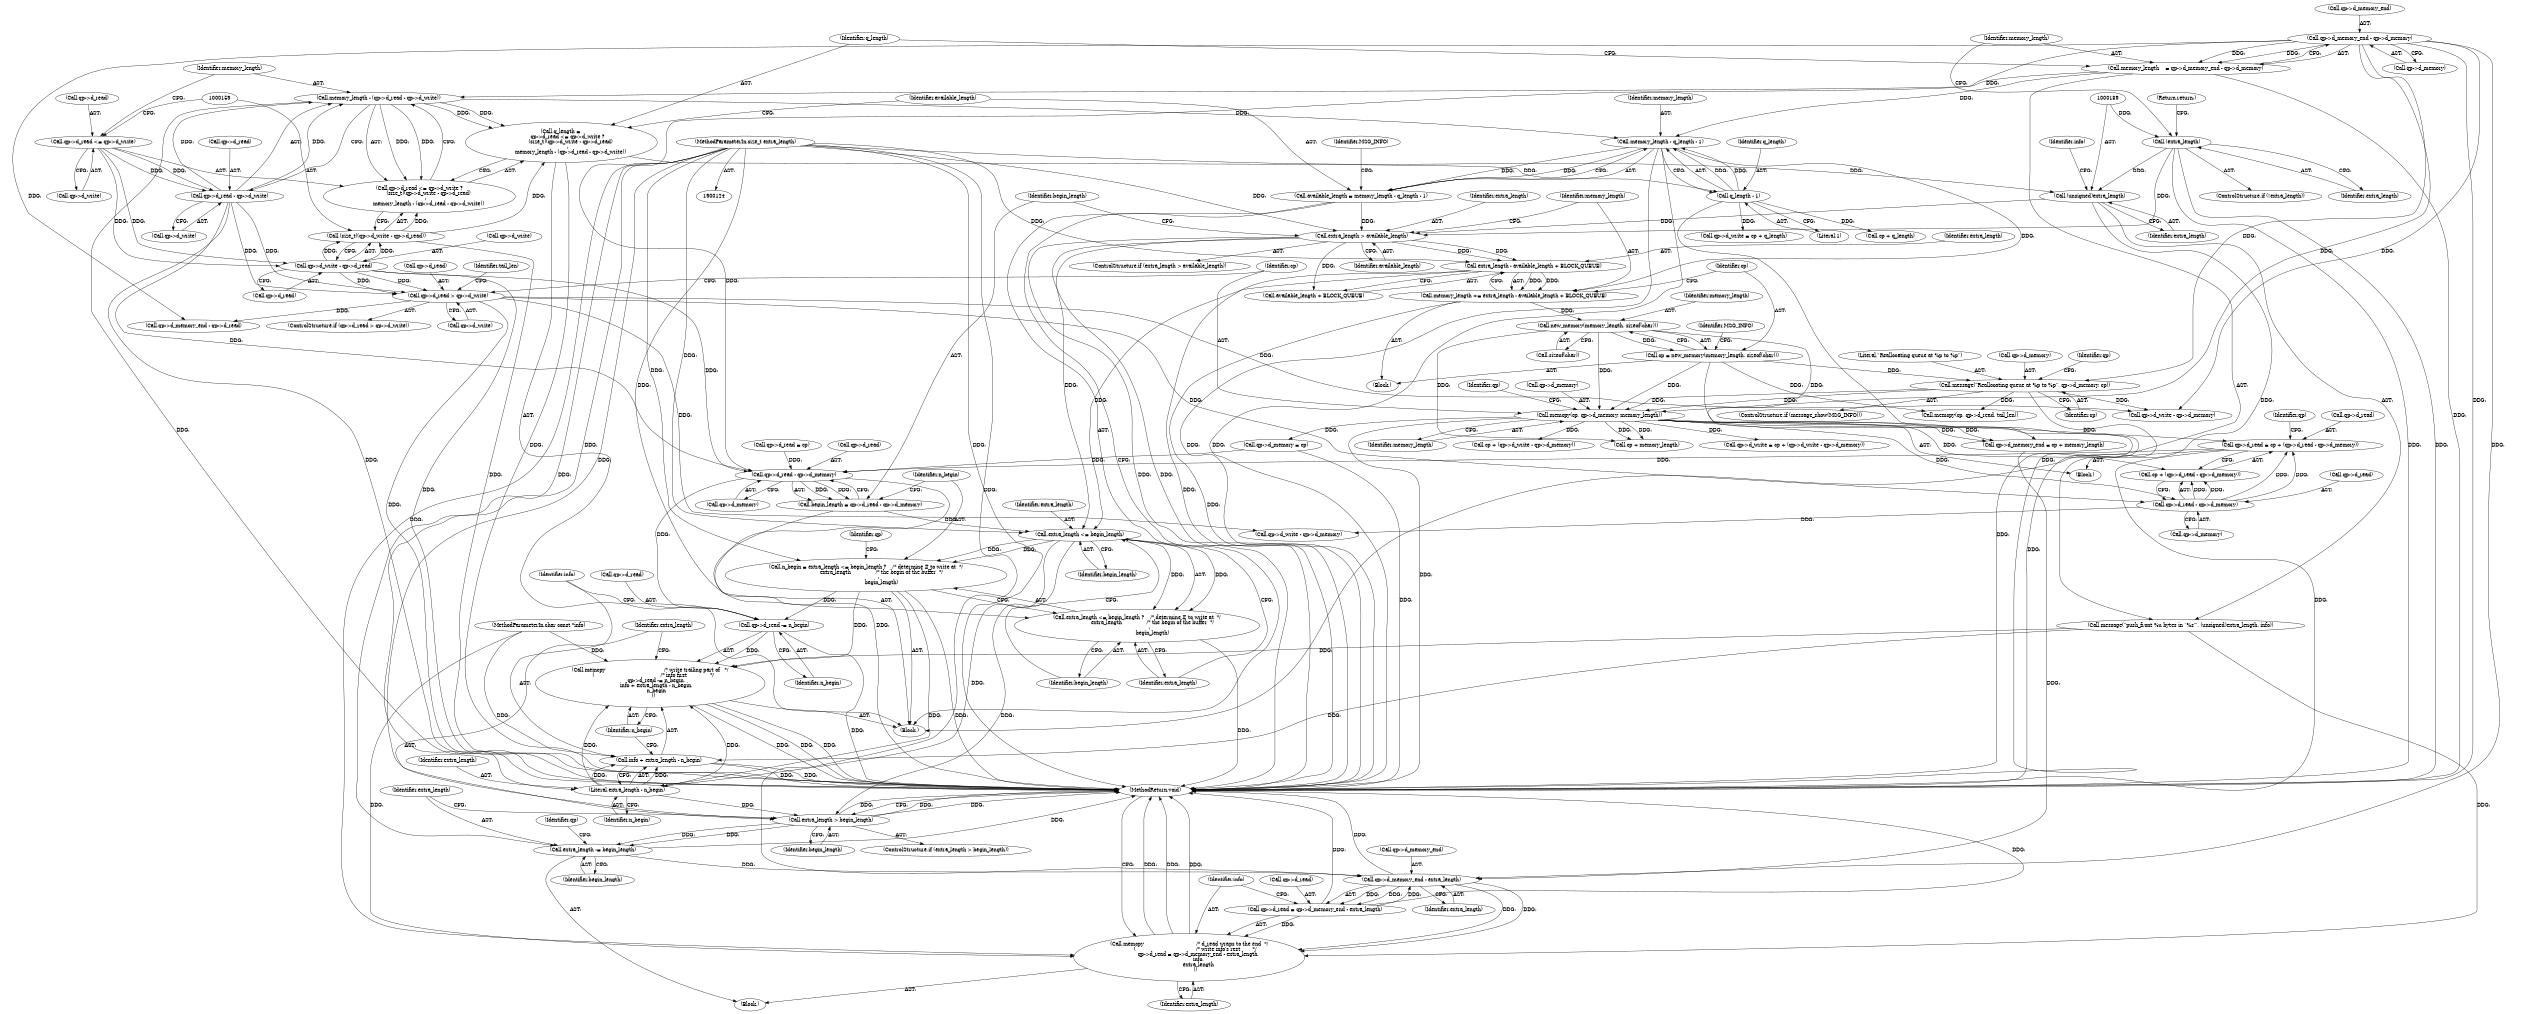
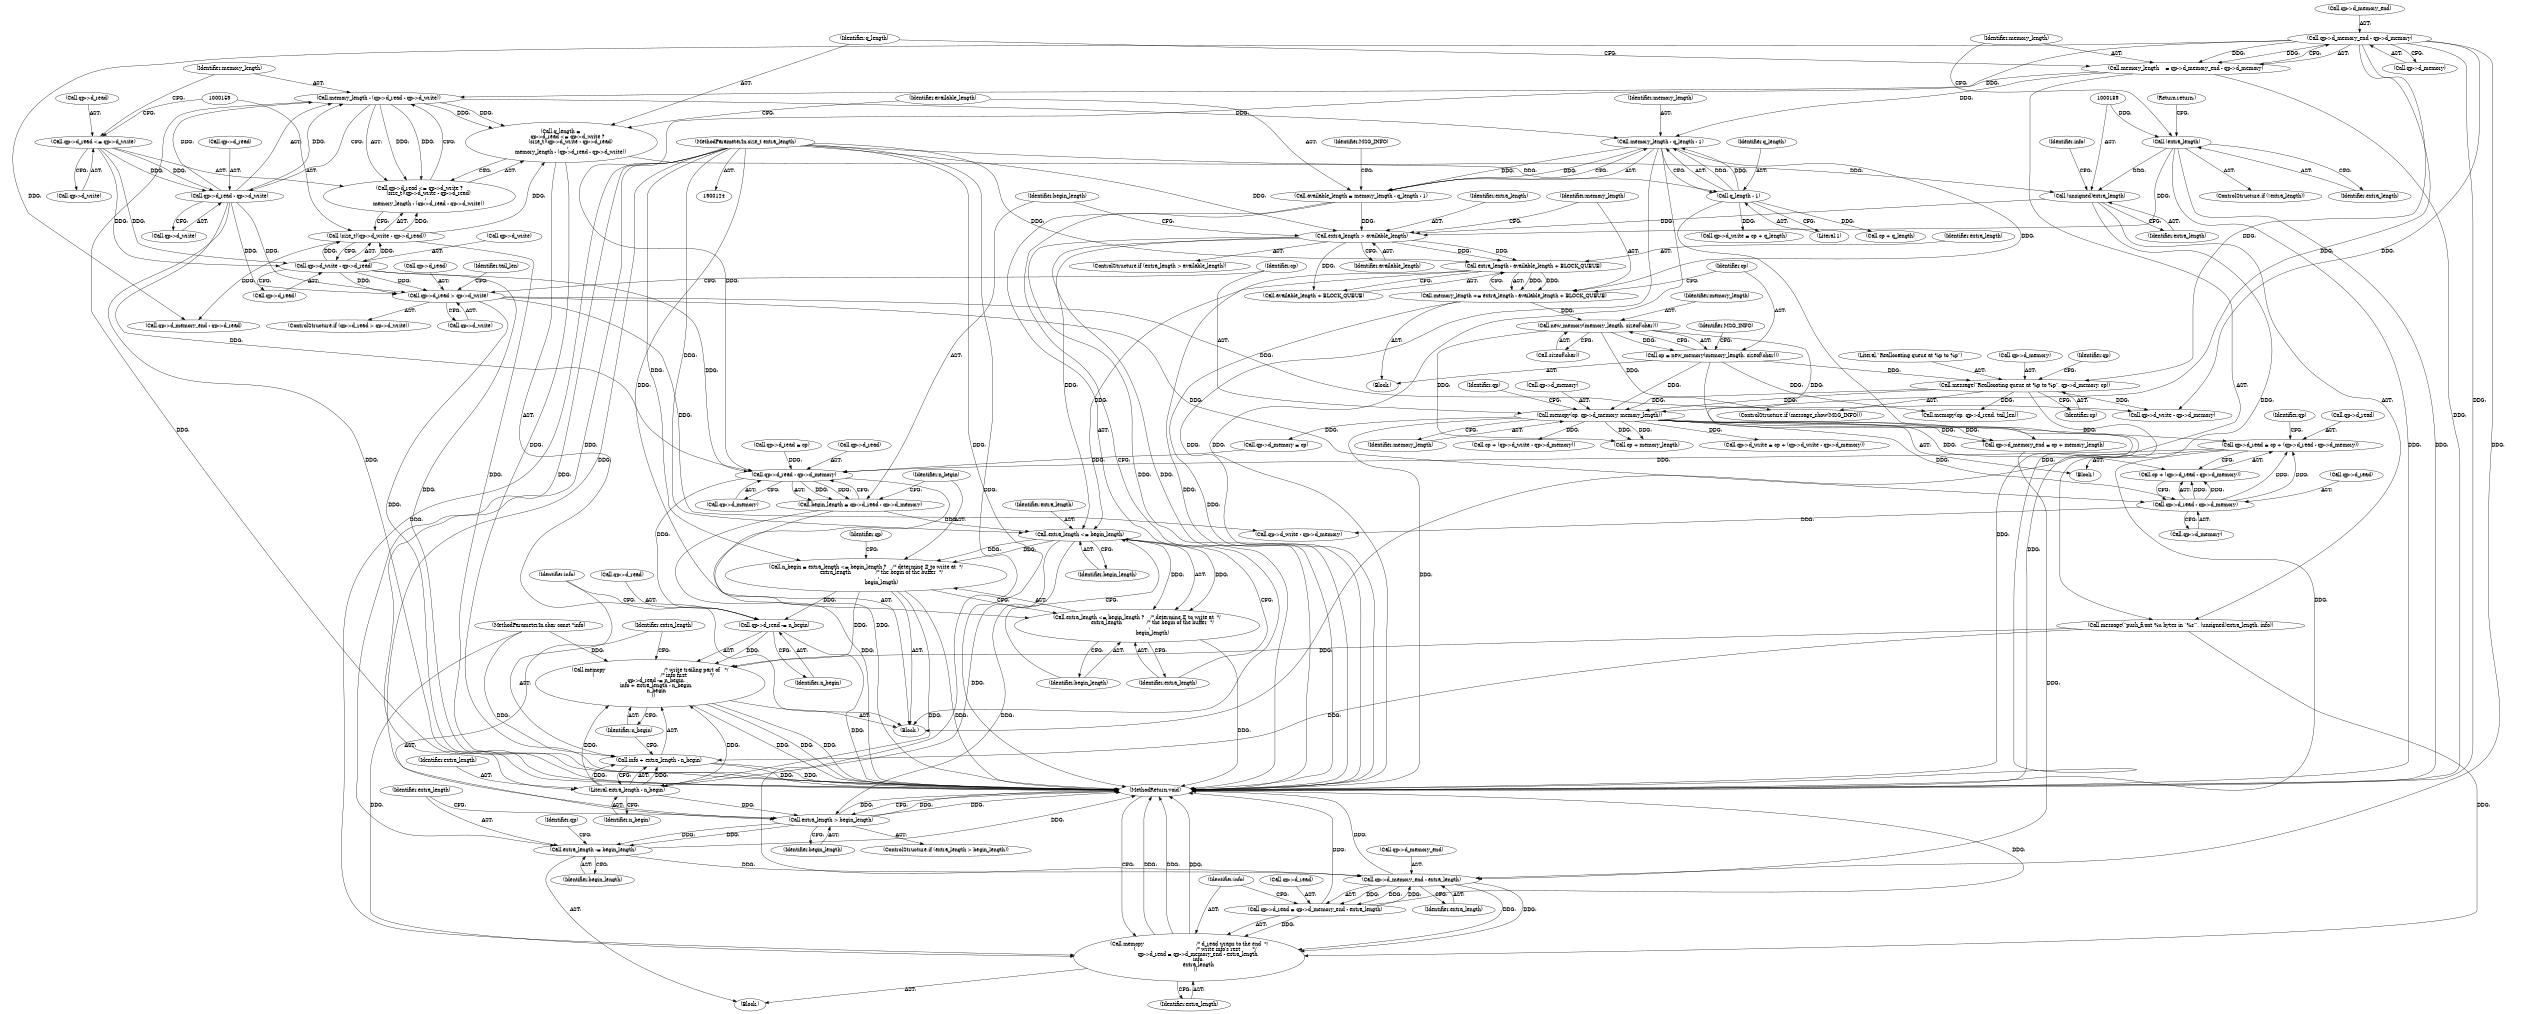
edge "(Call,qp->d_read > qp->d_write)" -> "(Call,qp->d_memory_end - qp->d_read)": now "(Call,(size_t)(qp->d_write - qp->d_read))" -> "(Call,qp->d_memory_end - qp->d_read)"
edge "(Call,new_memory(memory_length, sizeof(char)))" -> "(Call,memcpy(cp, qp->d_memory, memory_length))": now "(Call,new_memory(memory_length, sizeof(char)))" -> "(ControlStructure,if (message_show(MSG_INFO)))"
edge "(Call,qp->d_memory = cp)" -> "(MethodReturn,void)": now "(Call,begin_length = qp->d_read - qp->d_memory)" -> "(MethodReturn,void)"
